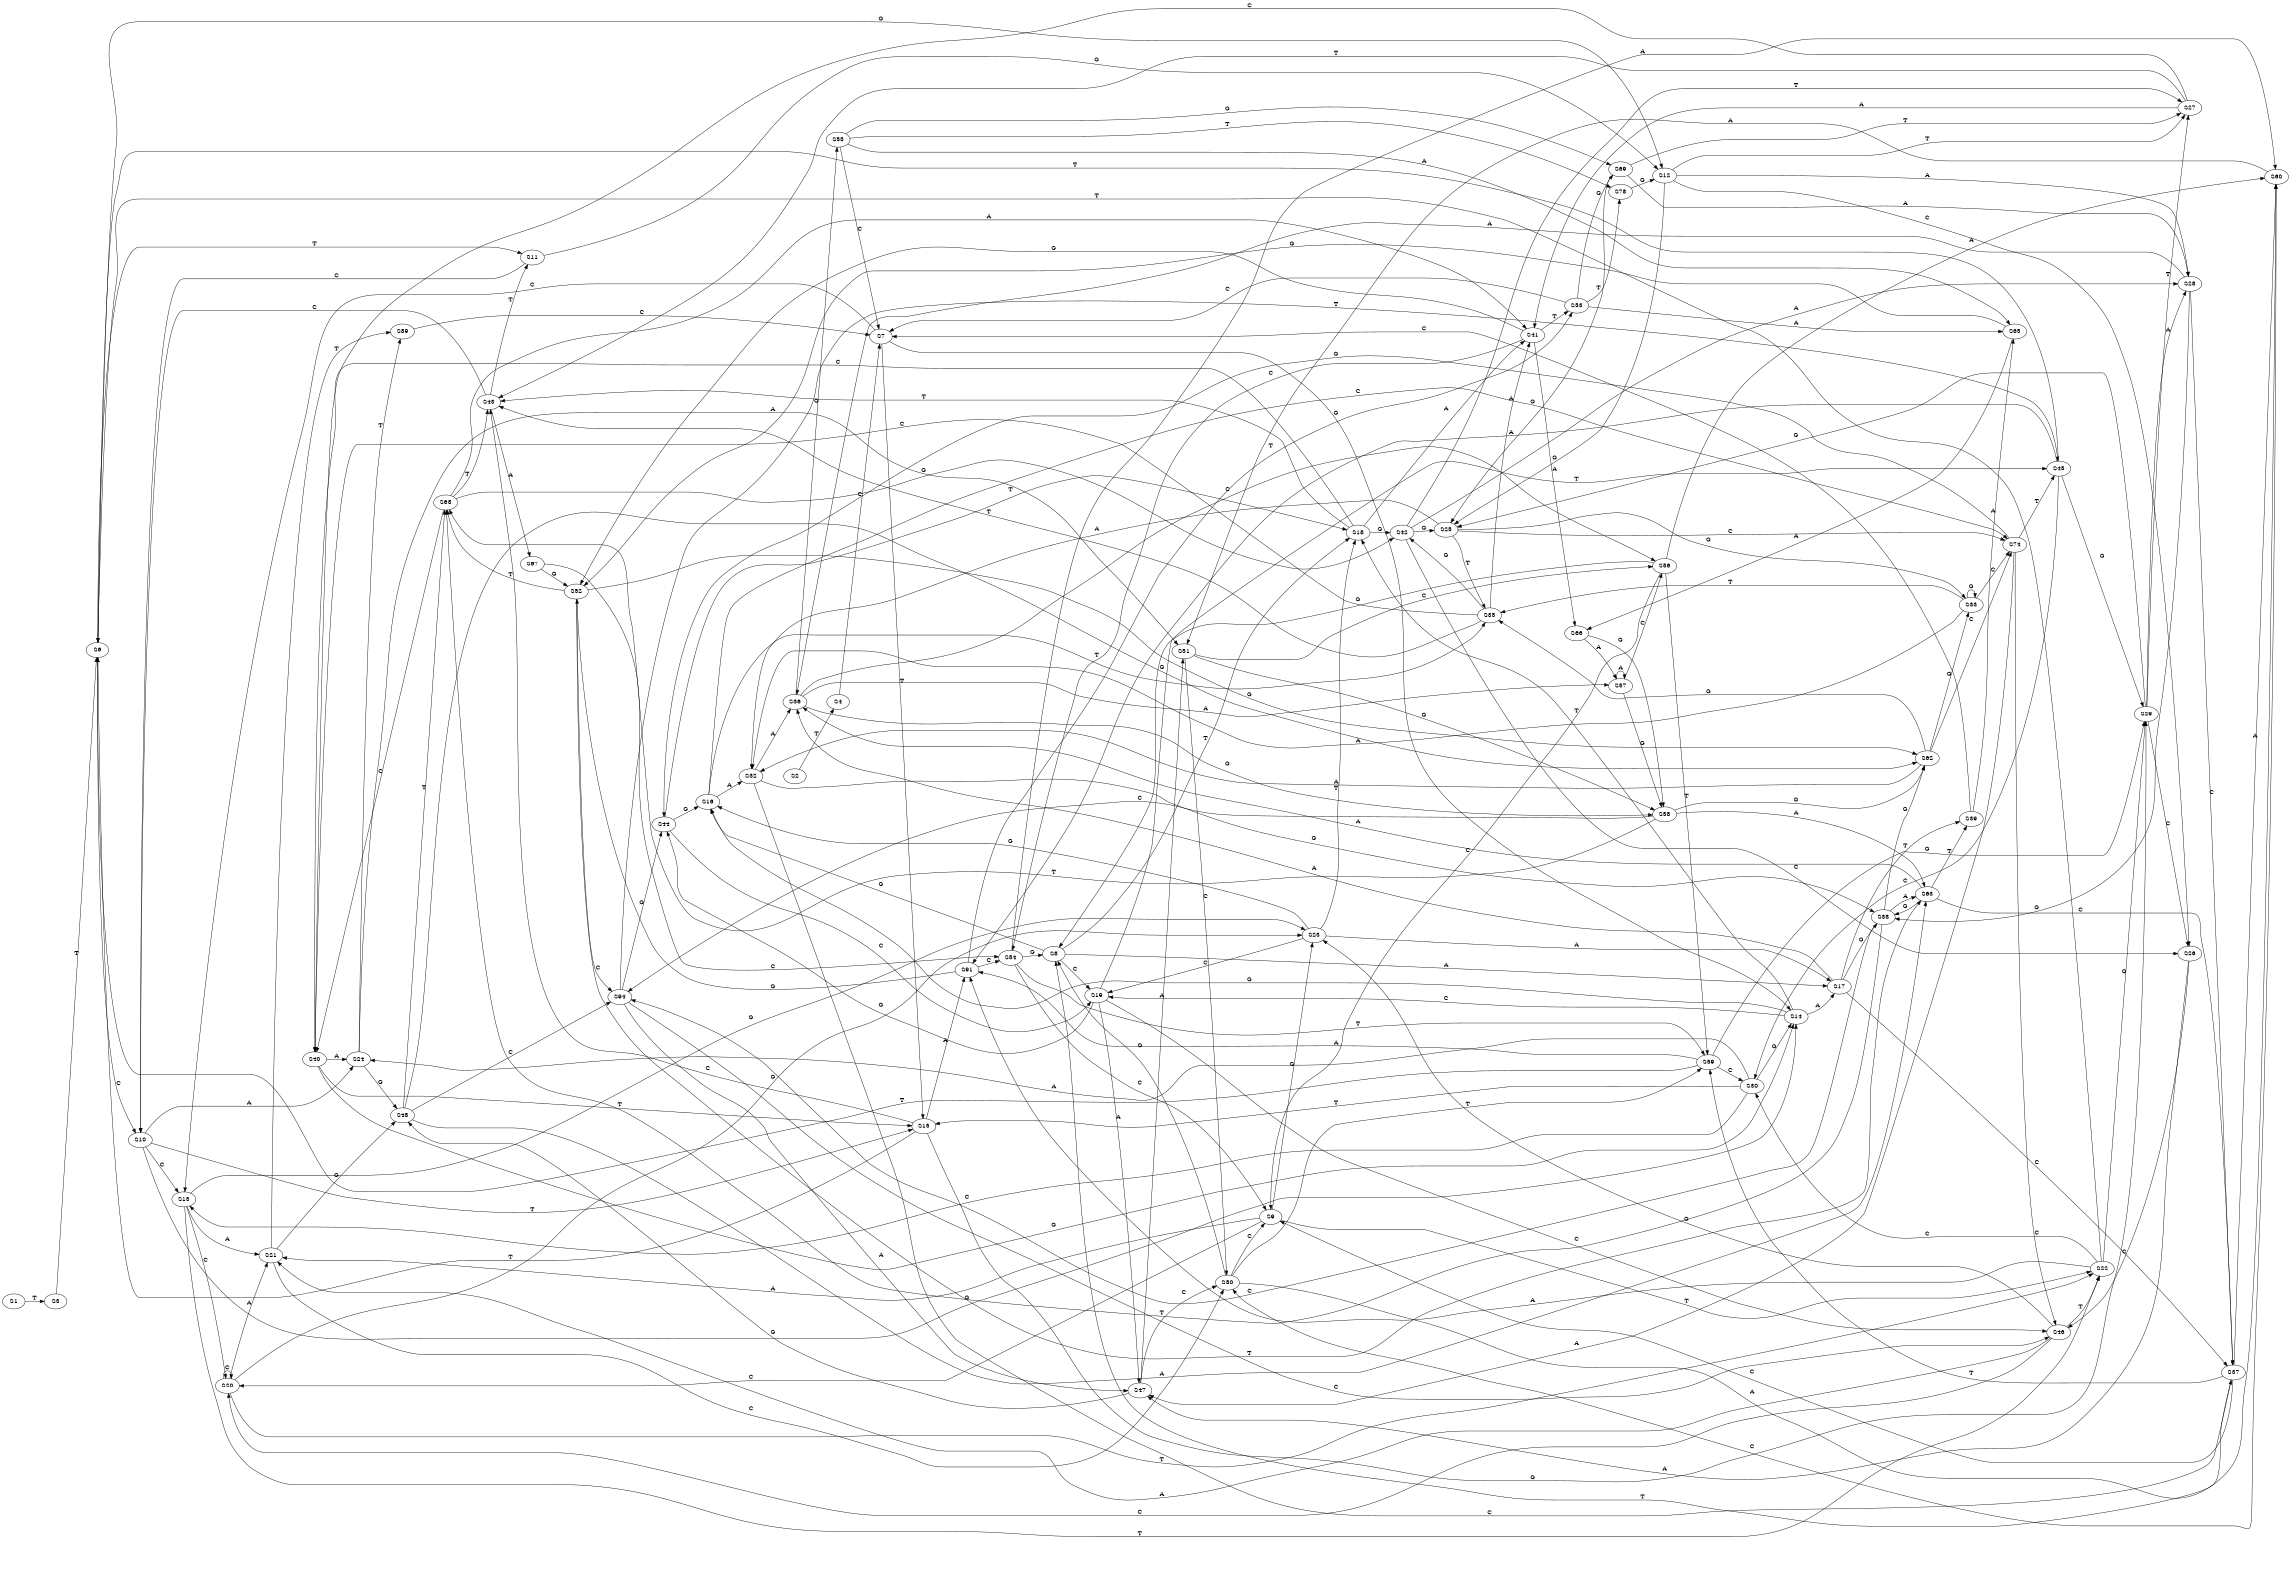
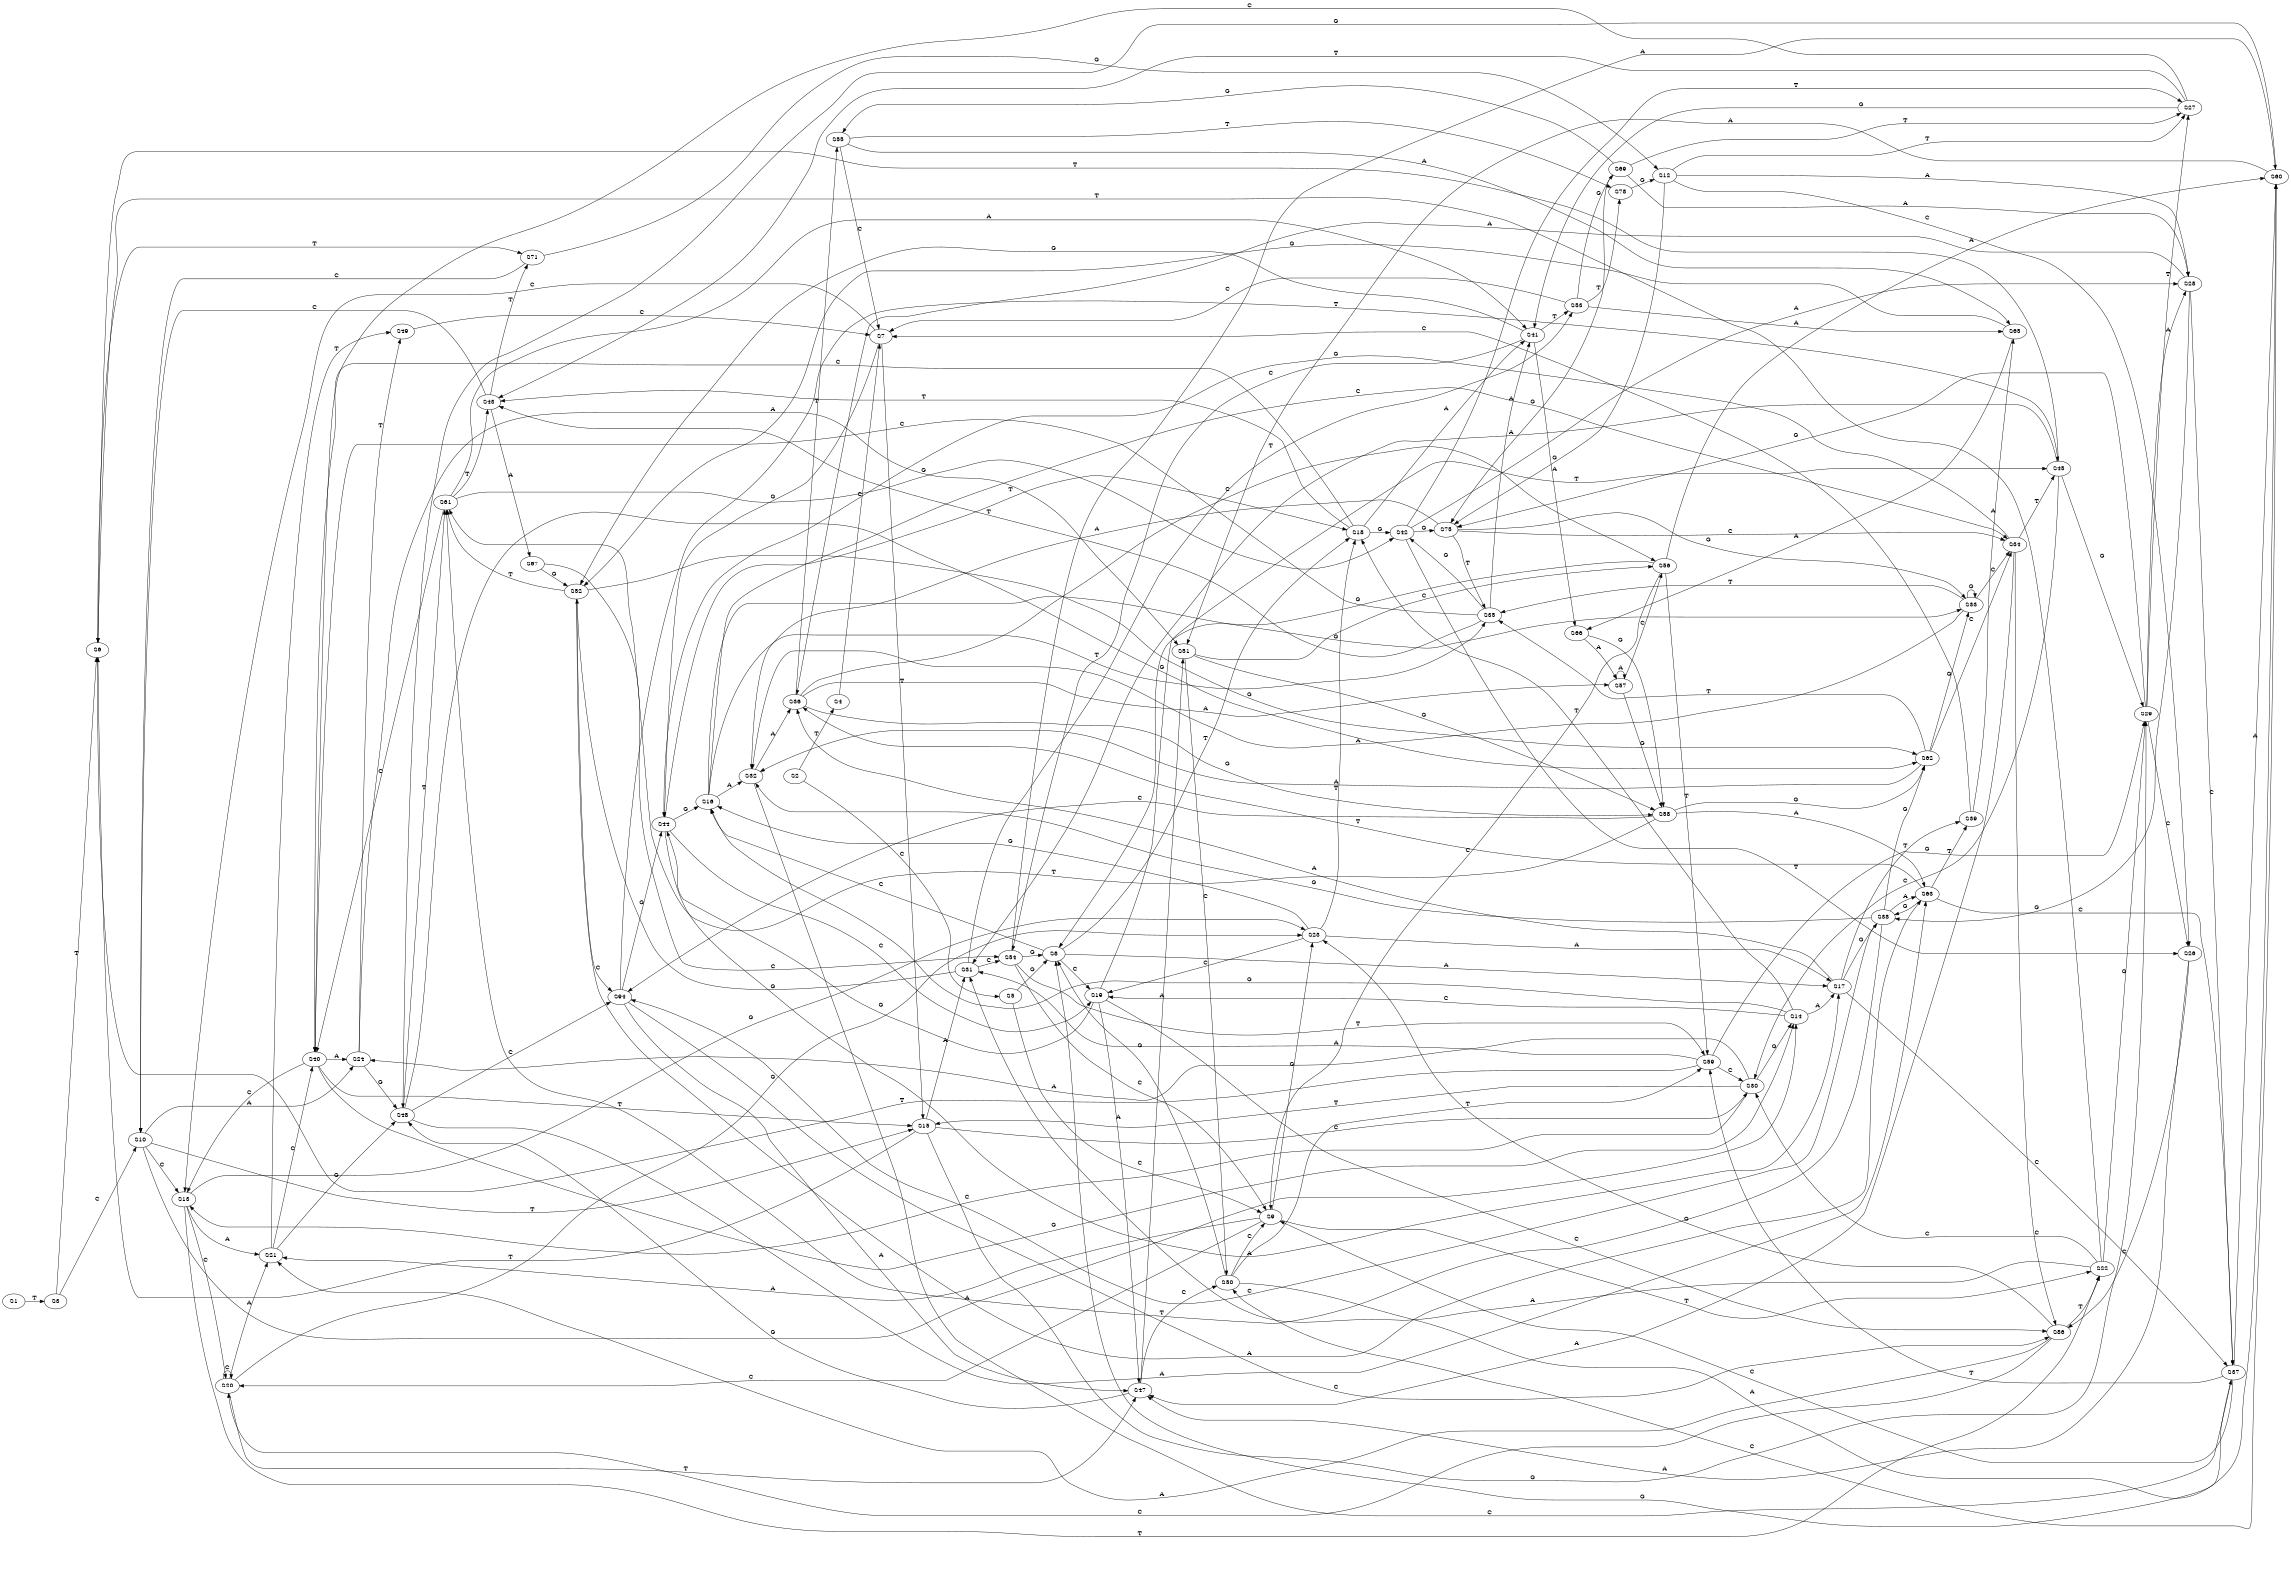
edge "S6" -> "S12": removed, label "G"
edge "S60" -> "S48": added, label "G"
edge "S27" -> "S41": label "A" -> "G"
edge "S55" -> "S69": reversed
node "S11": label "S11" -> "S71"
node "S89": label "S89" -> "S49"
edge "S36" -> "S55": label "G" -> "T"
node "S68": label "S68" -> "S61"
node "S25": label "S25" -> "S75"
node "S74": label "S74" -> "S34"
edge "S7" -> "S14": now "S7" -> "S44"
edge "S16" -> "S33": added, label "G"
edge "S62" -> "S35": label "G" -> "T"
edge "S63" -> "S36": label "A" -> "T"
edge "S32" -> "S38": reversed
edge "S42" -> "S26": label "C" -> "T"
edge "S8" -> "S16": label "G" -> "C"
edge "S6" -> "S10": now "S3" -> "S10"
edge "S15" -> "S43": now "S15" -> "S30"
node "S91": label "S91" -> "S31"
node "S5": added
edge "S40" -> "S13": added, label "C"
edge "S44" -> "S17": added, label "A"
edge "S10" -> "S14": label "G" -> "A"
node "S46": label "S46" -> "S86"
edge "S52" -> "S63": label "T" -> "A"
edge "S21" -> "S50": now "S21" -> "S40"
edge "S20" -> "S22": now "S20" -> "S47"
edge "S37" -> "S8": label "T" -> "G"
